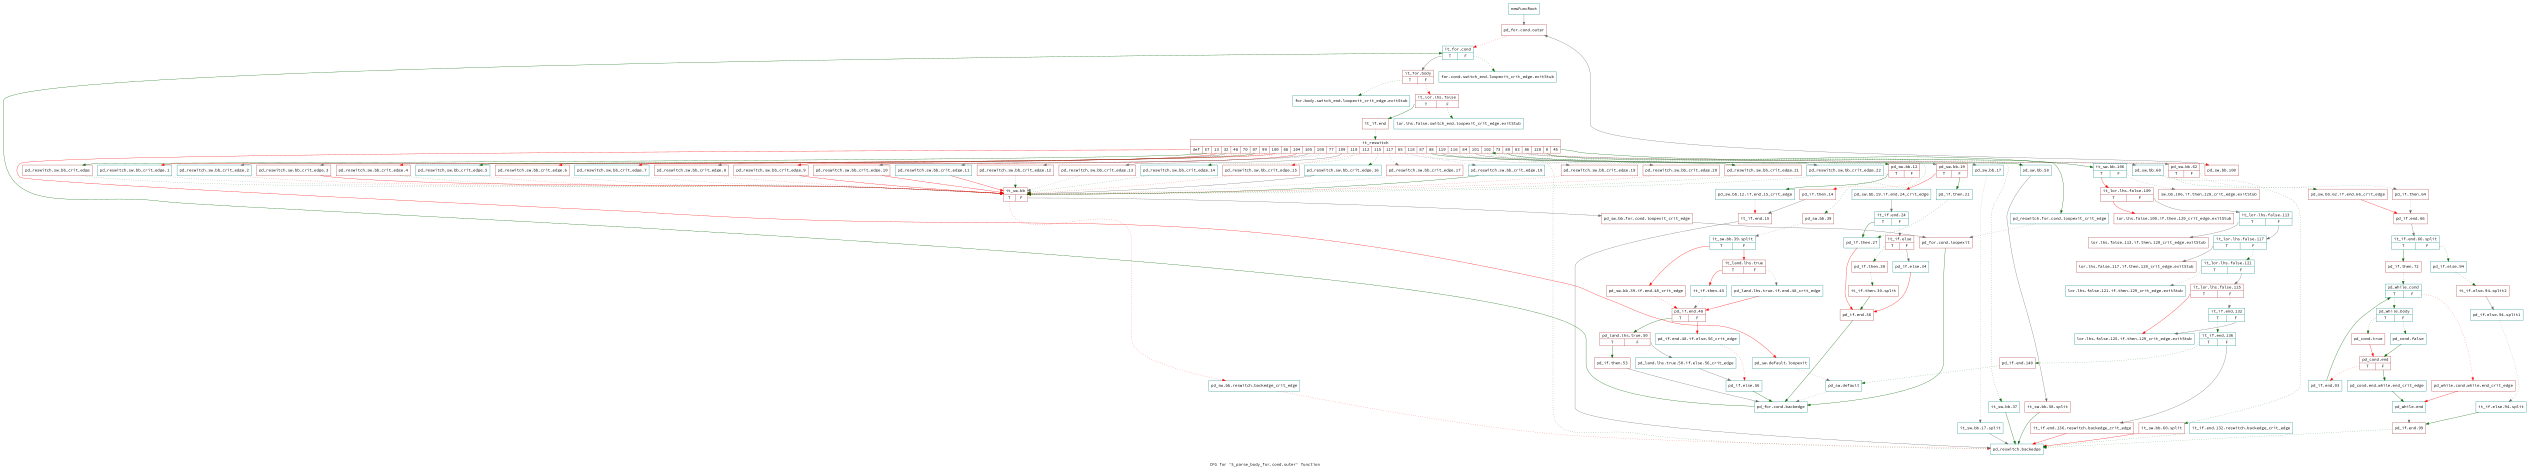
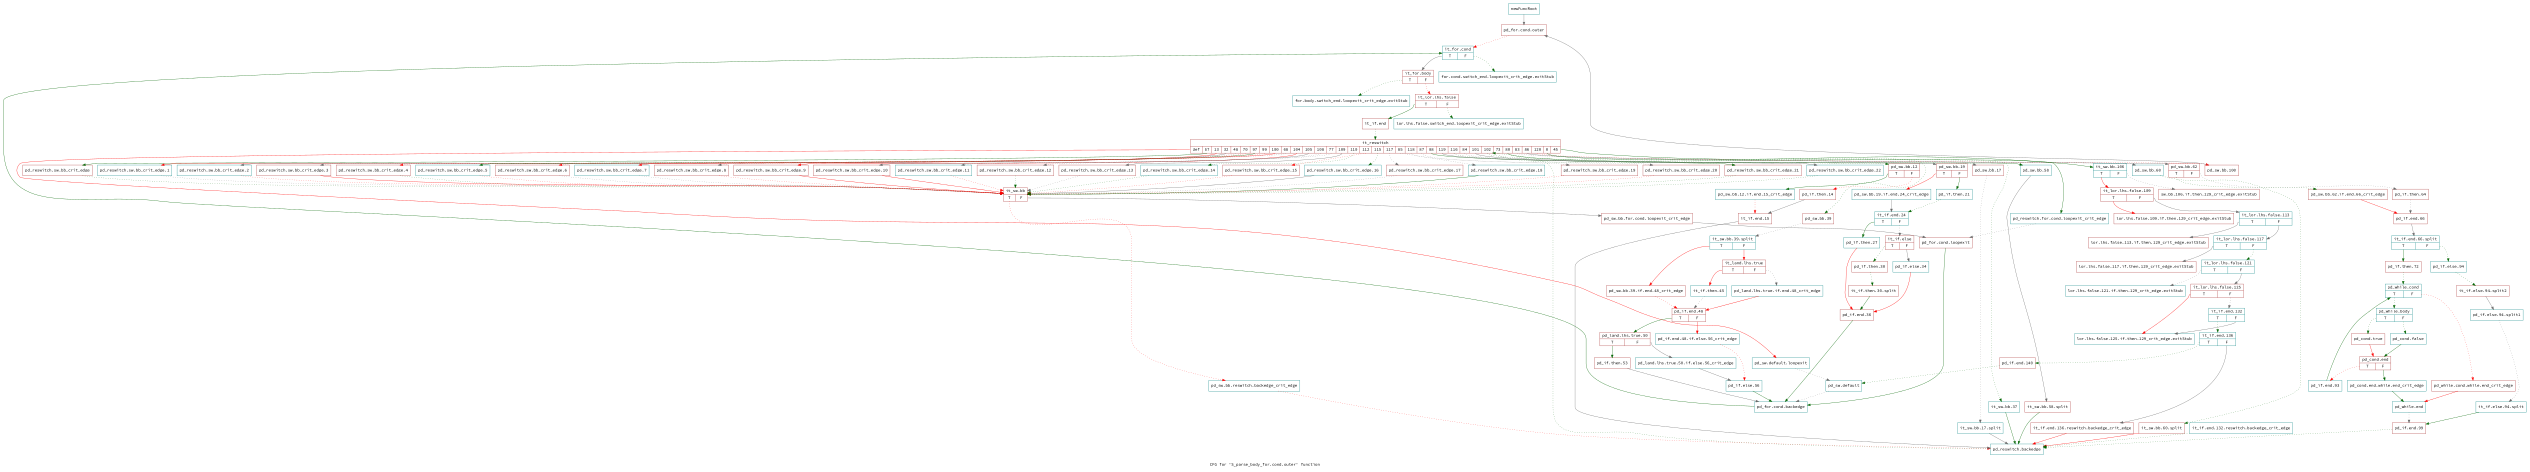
node "pd_sw.bb.17": color teal -> brown
edge "pd_reswitch.sw.bb_crit_edge.11" -> "it_sw.bb": style solid -> dotted
edge "pd_if.then.21" -> "pd_if.then.27": now "pd_if.then.21" -> "it_if.end.24"
